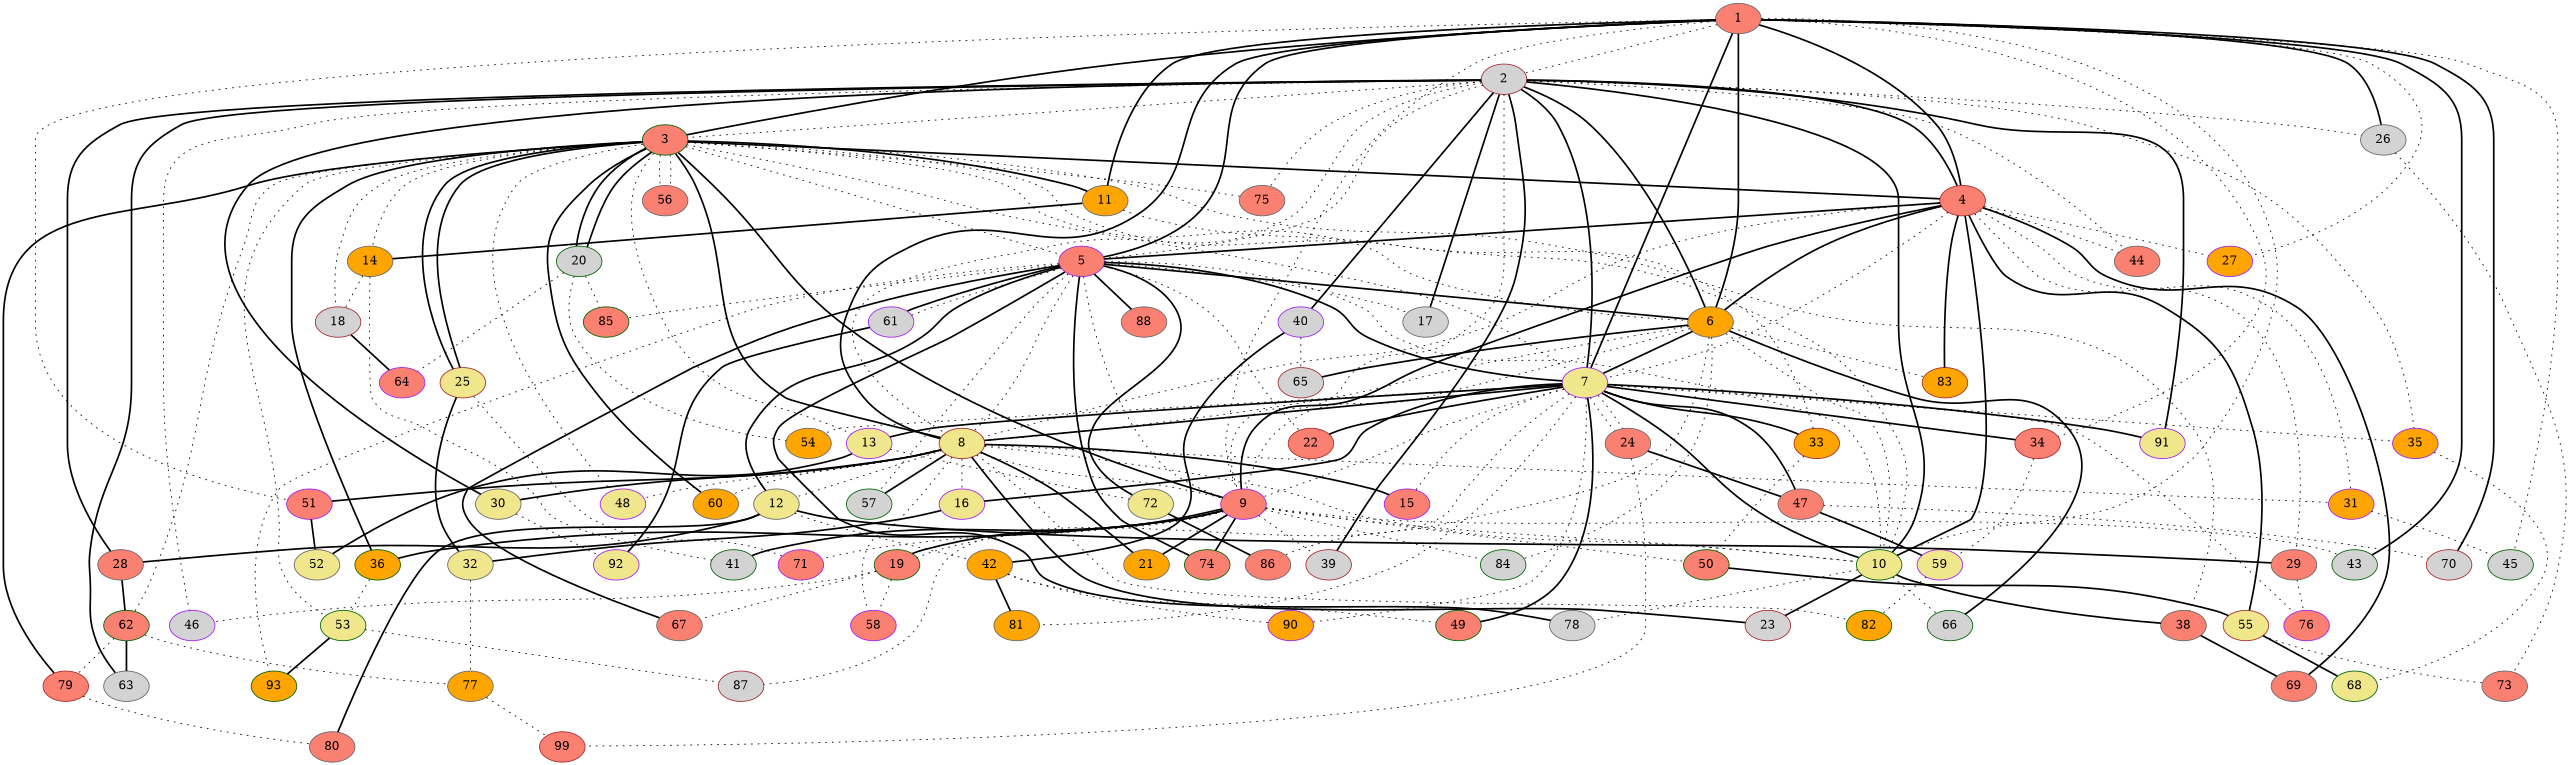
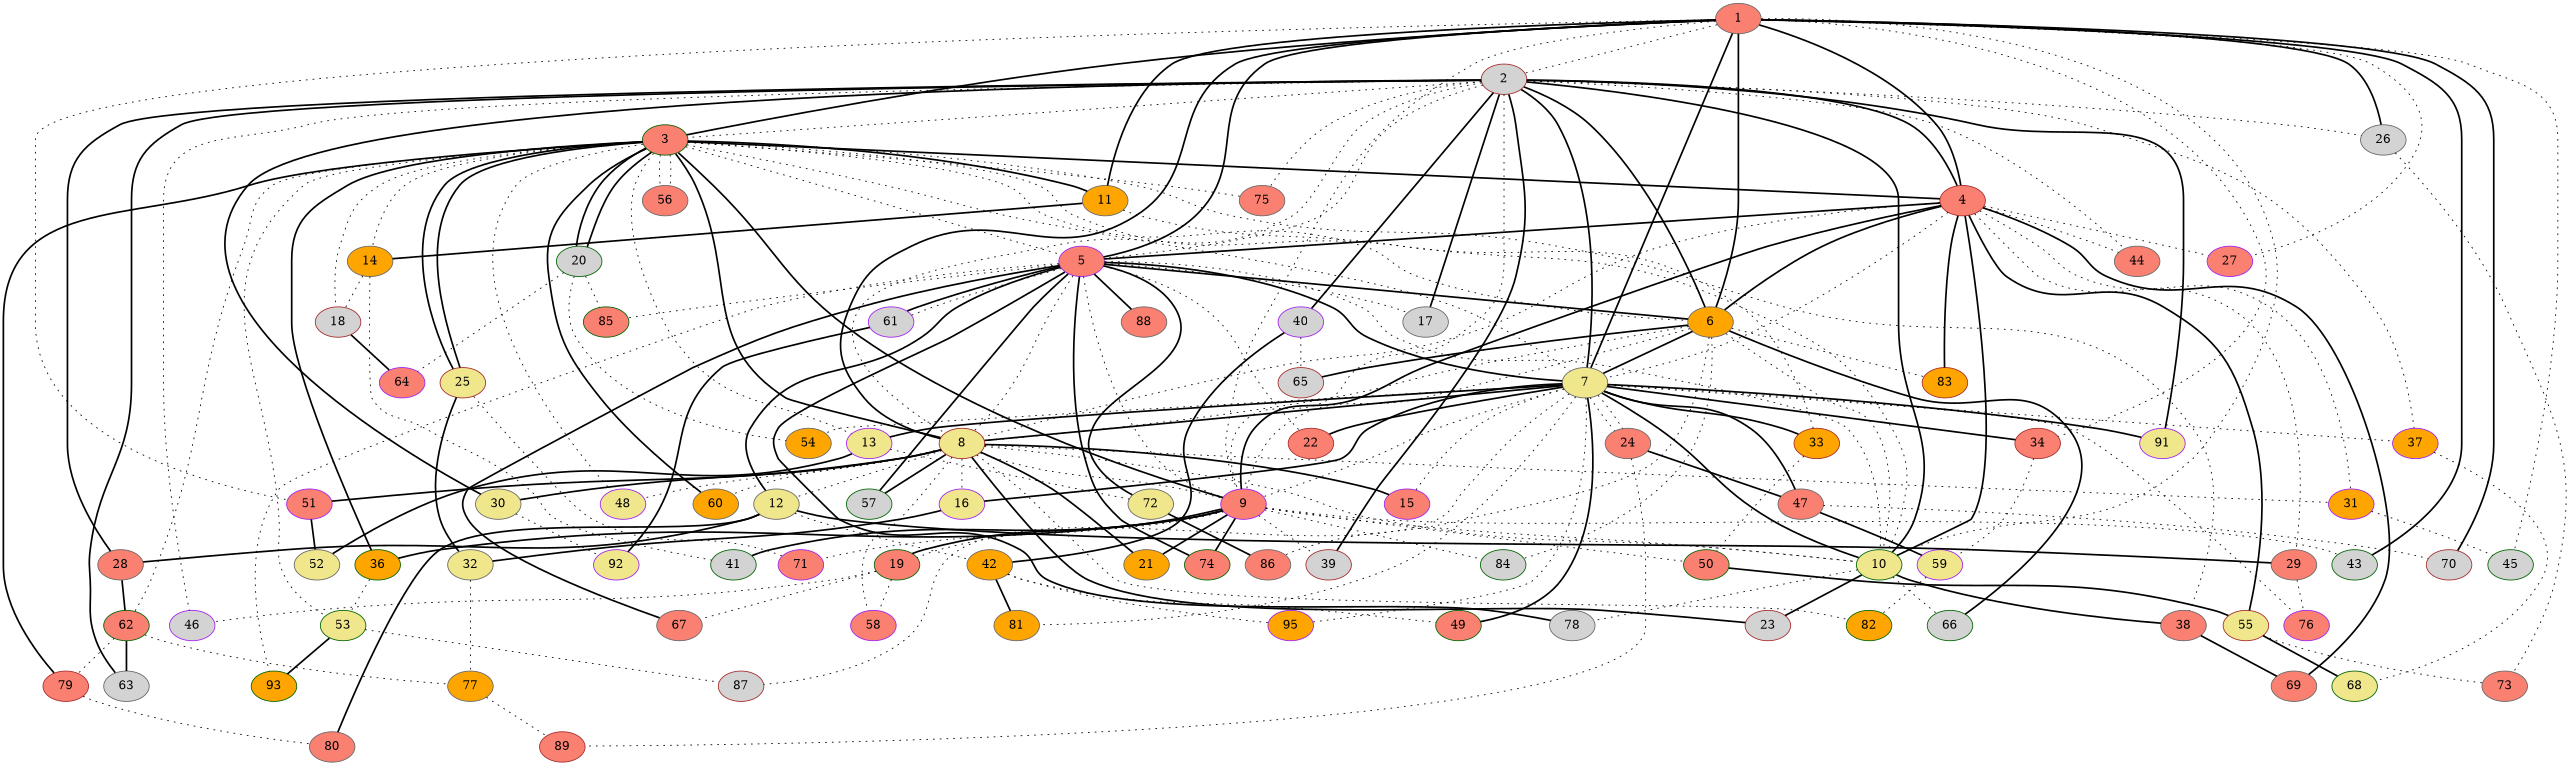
node "27": fillcolor orange -> salmon
edge "5" -- "57": style dotted -> bold
node "7": color purple -> gray40
node "35": label "35" -> "37"
node "90": label "90" -> "95"
node "99": label "99" -> "89"
